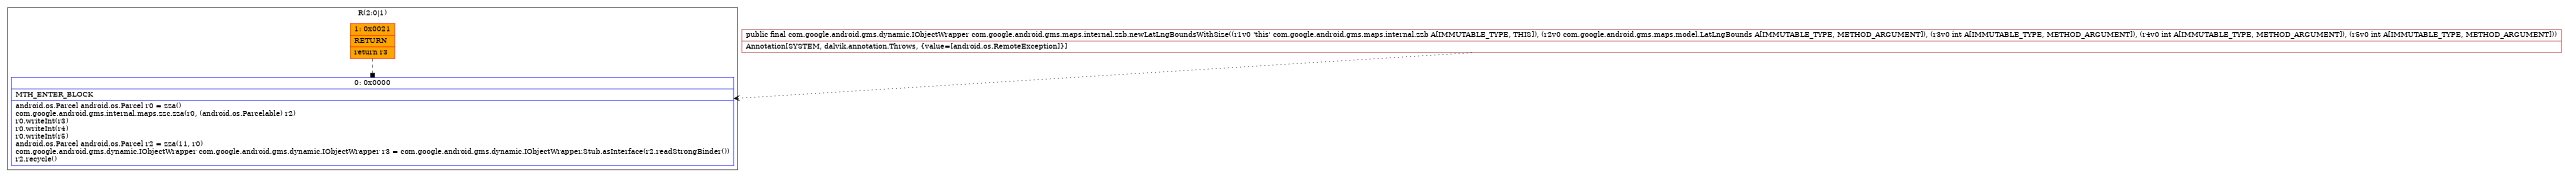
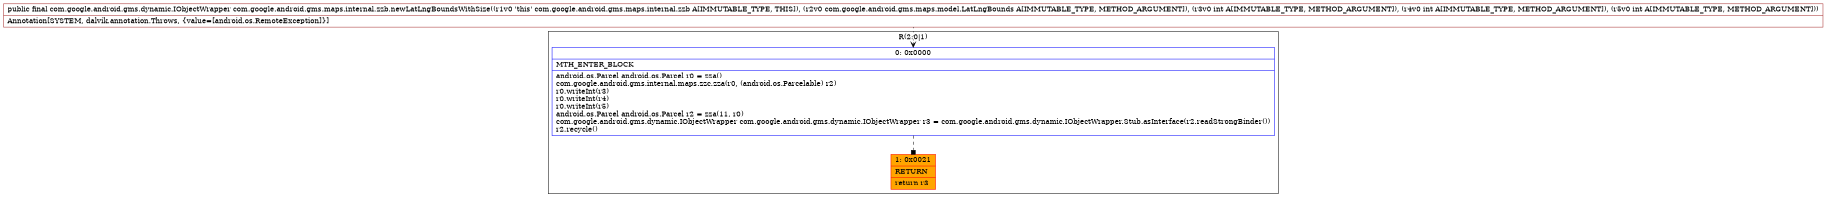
edge "1: 0x0021" -> "0: 0x0000": reversed
